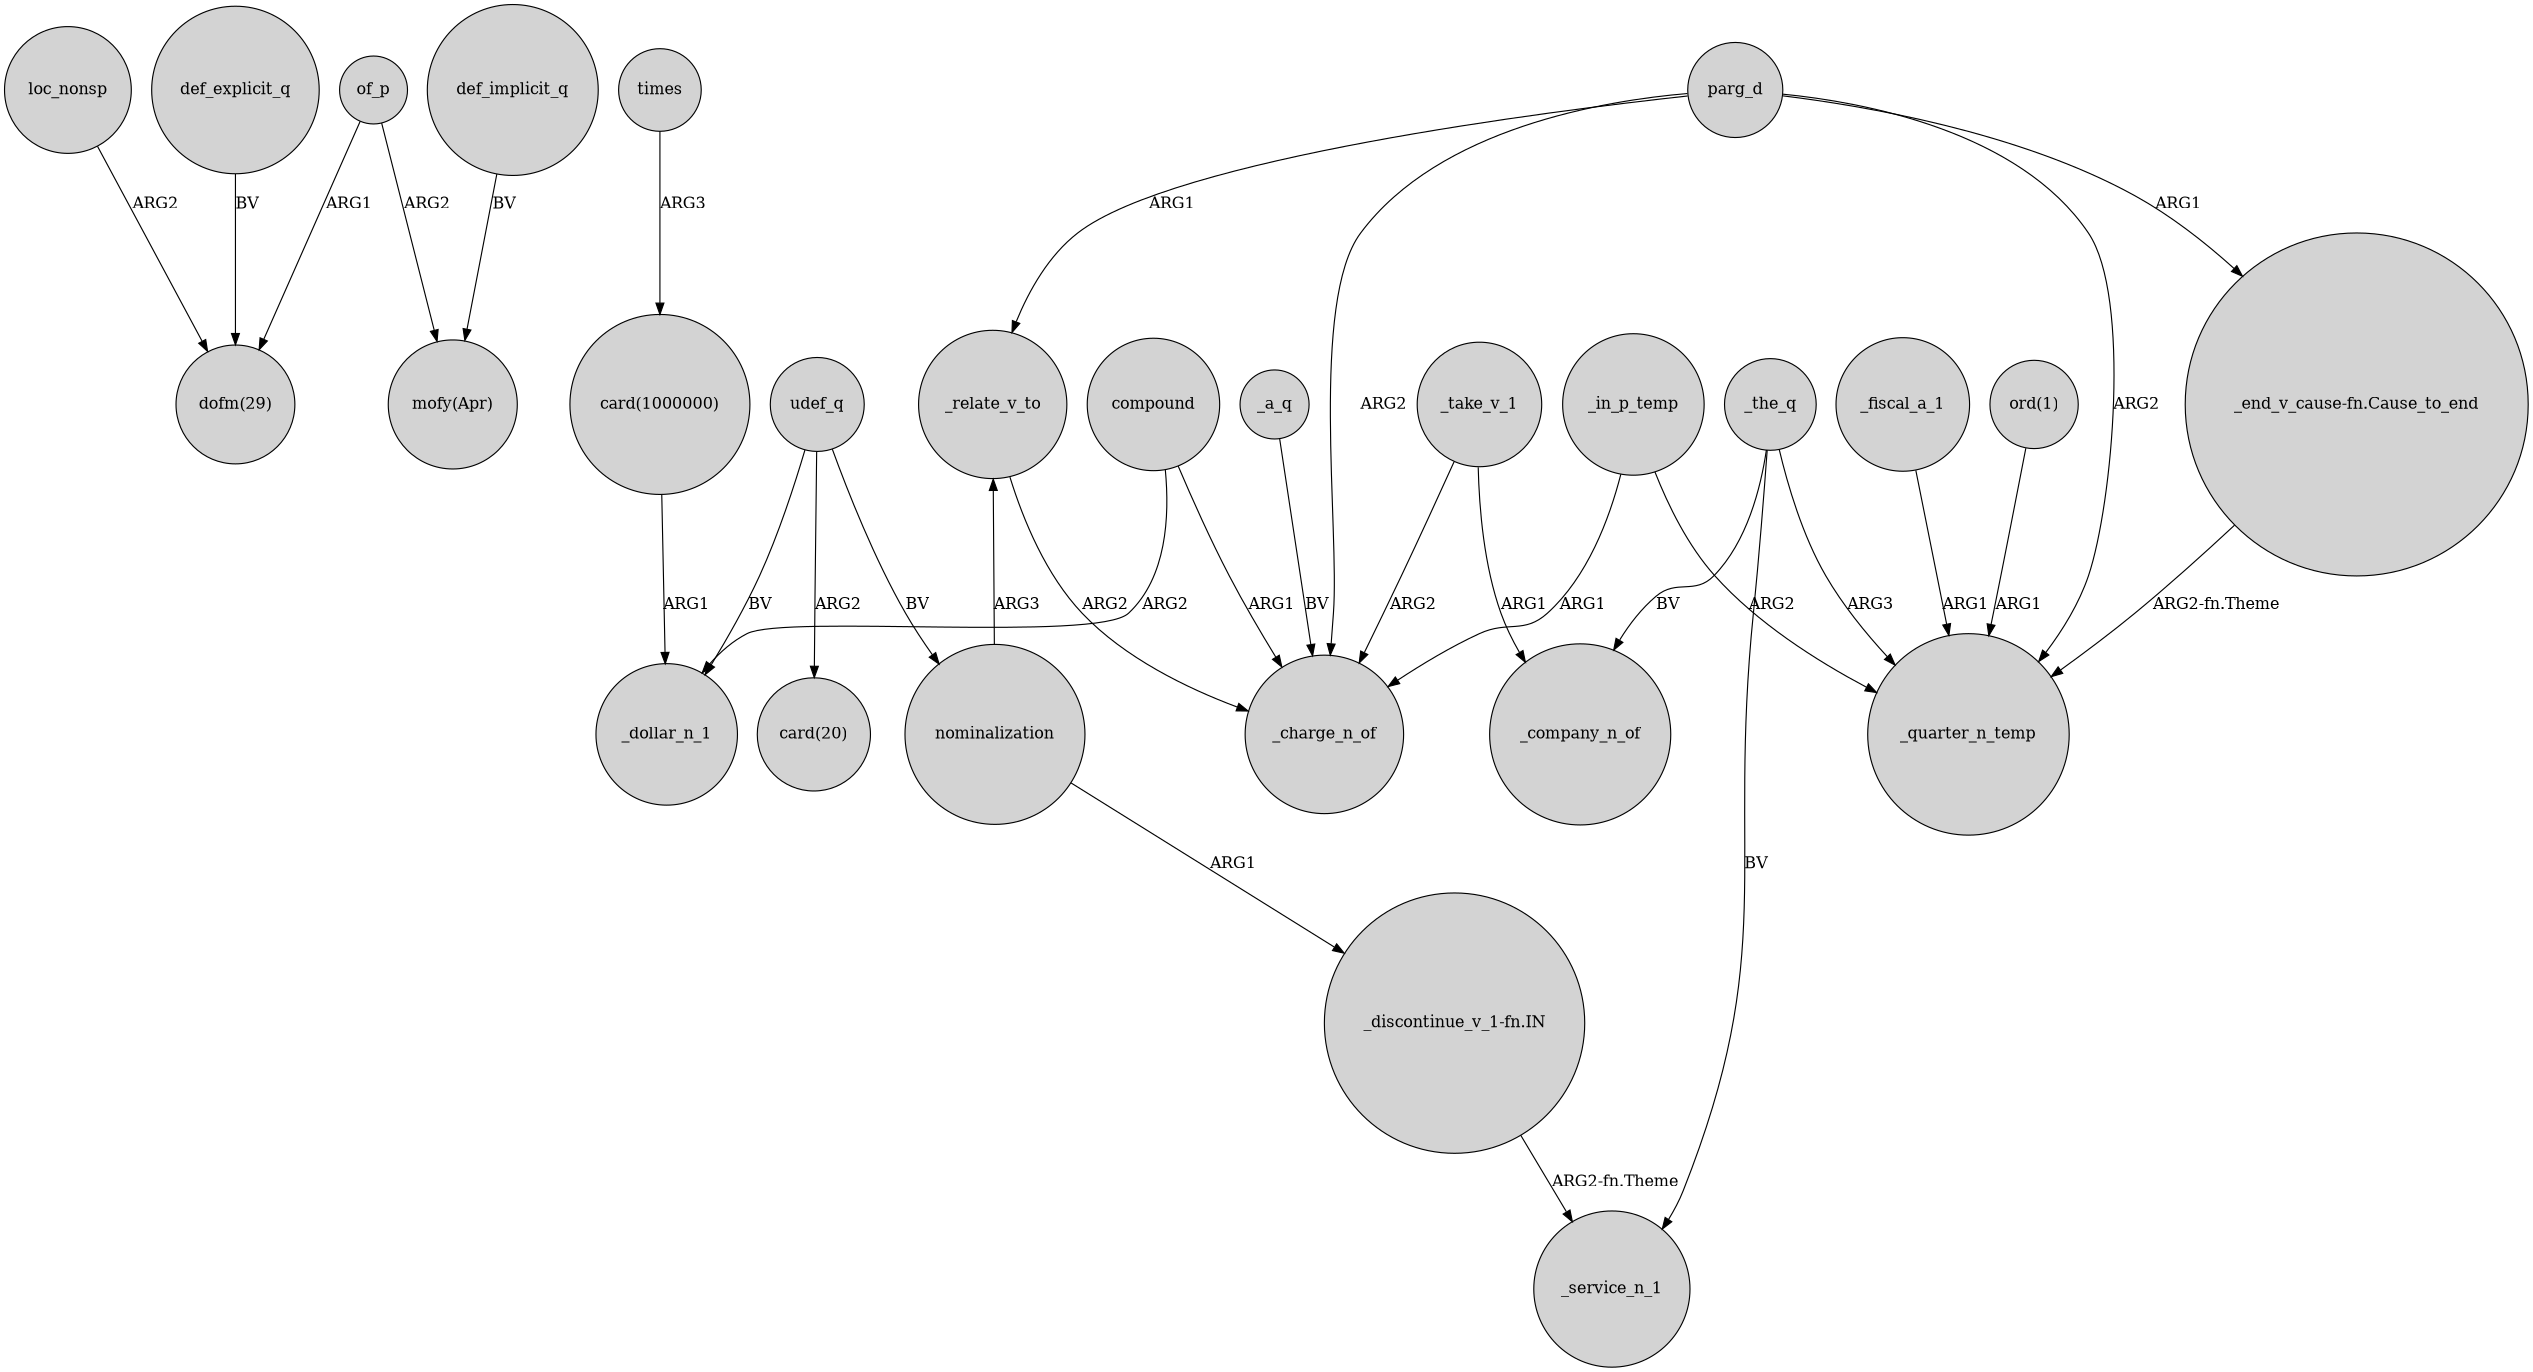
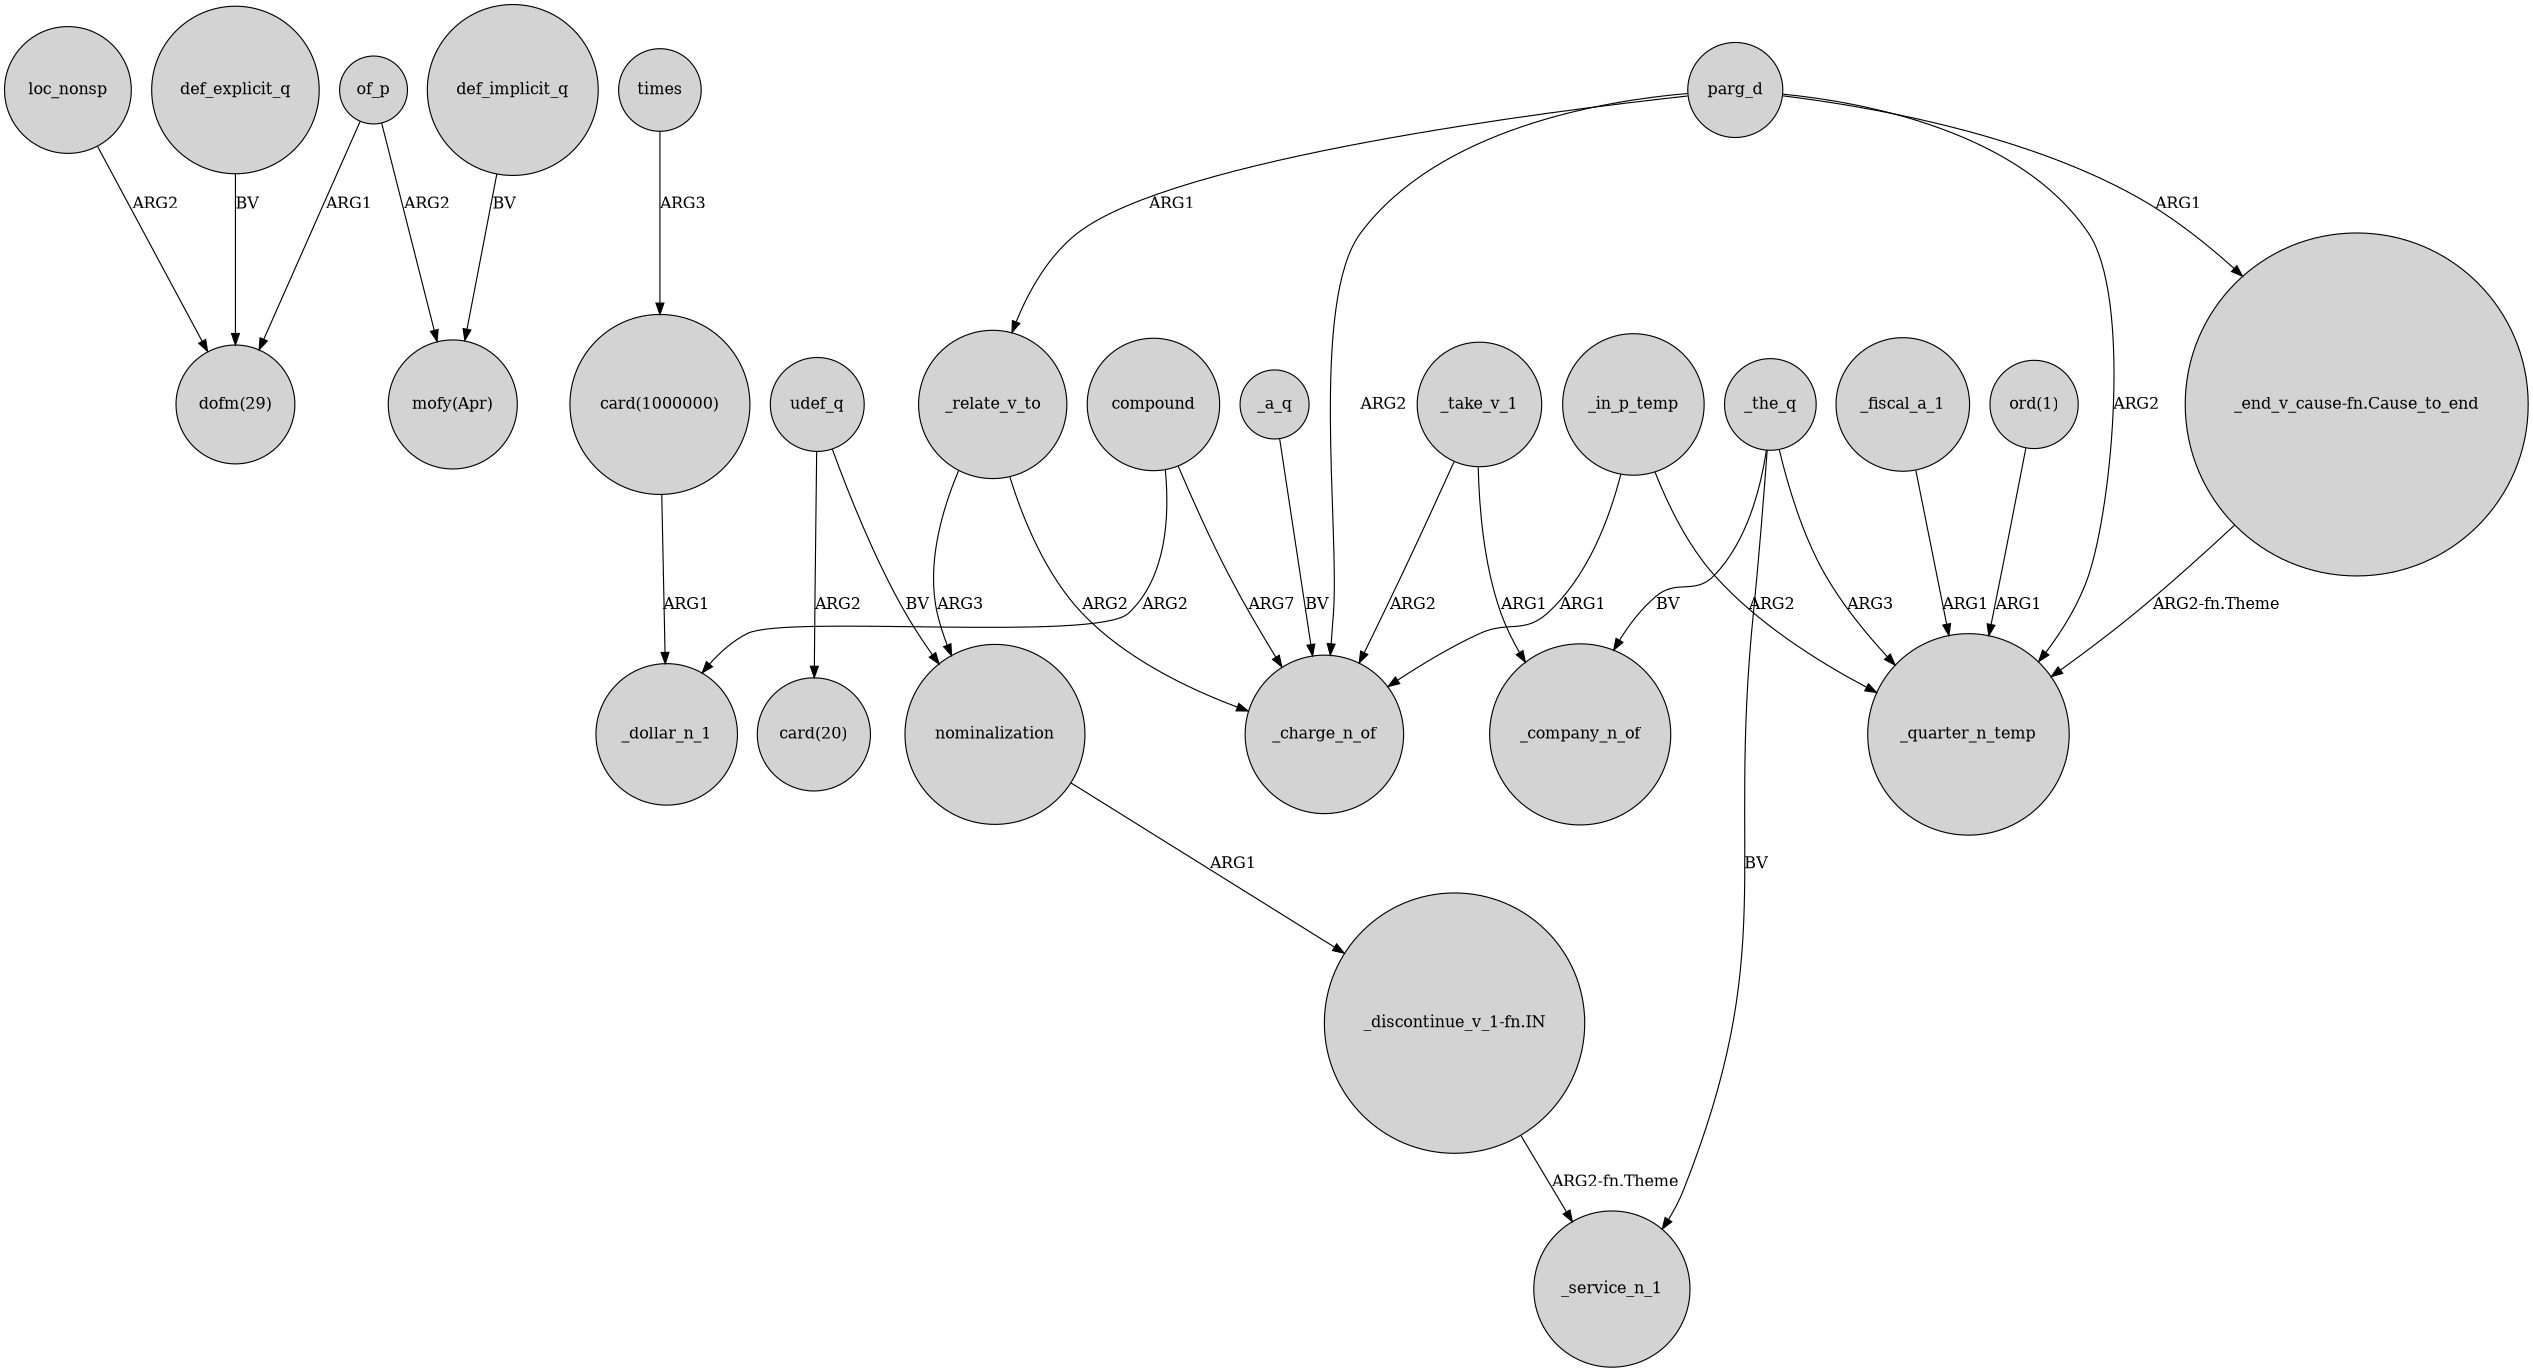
edge "udef_q" -> "_dollar_n_1": removed, label "BV"
edge "nominalization" -> "_relate_v_to": reversed
edge "compound" -> "_charge_n_of": label "ARG1" -> "ARG7"
